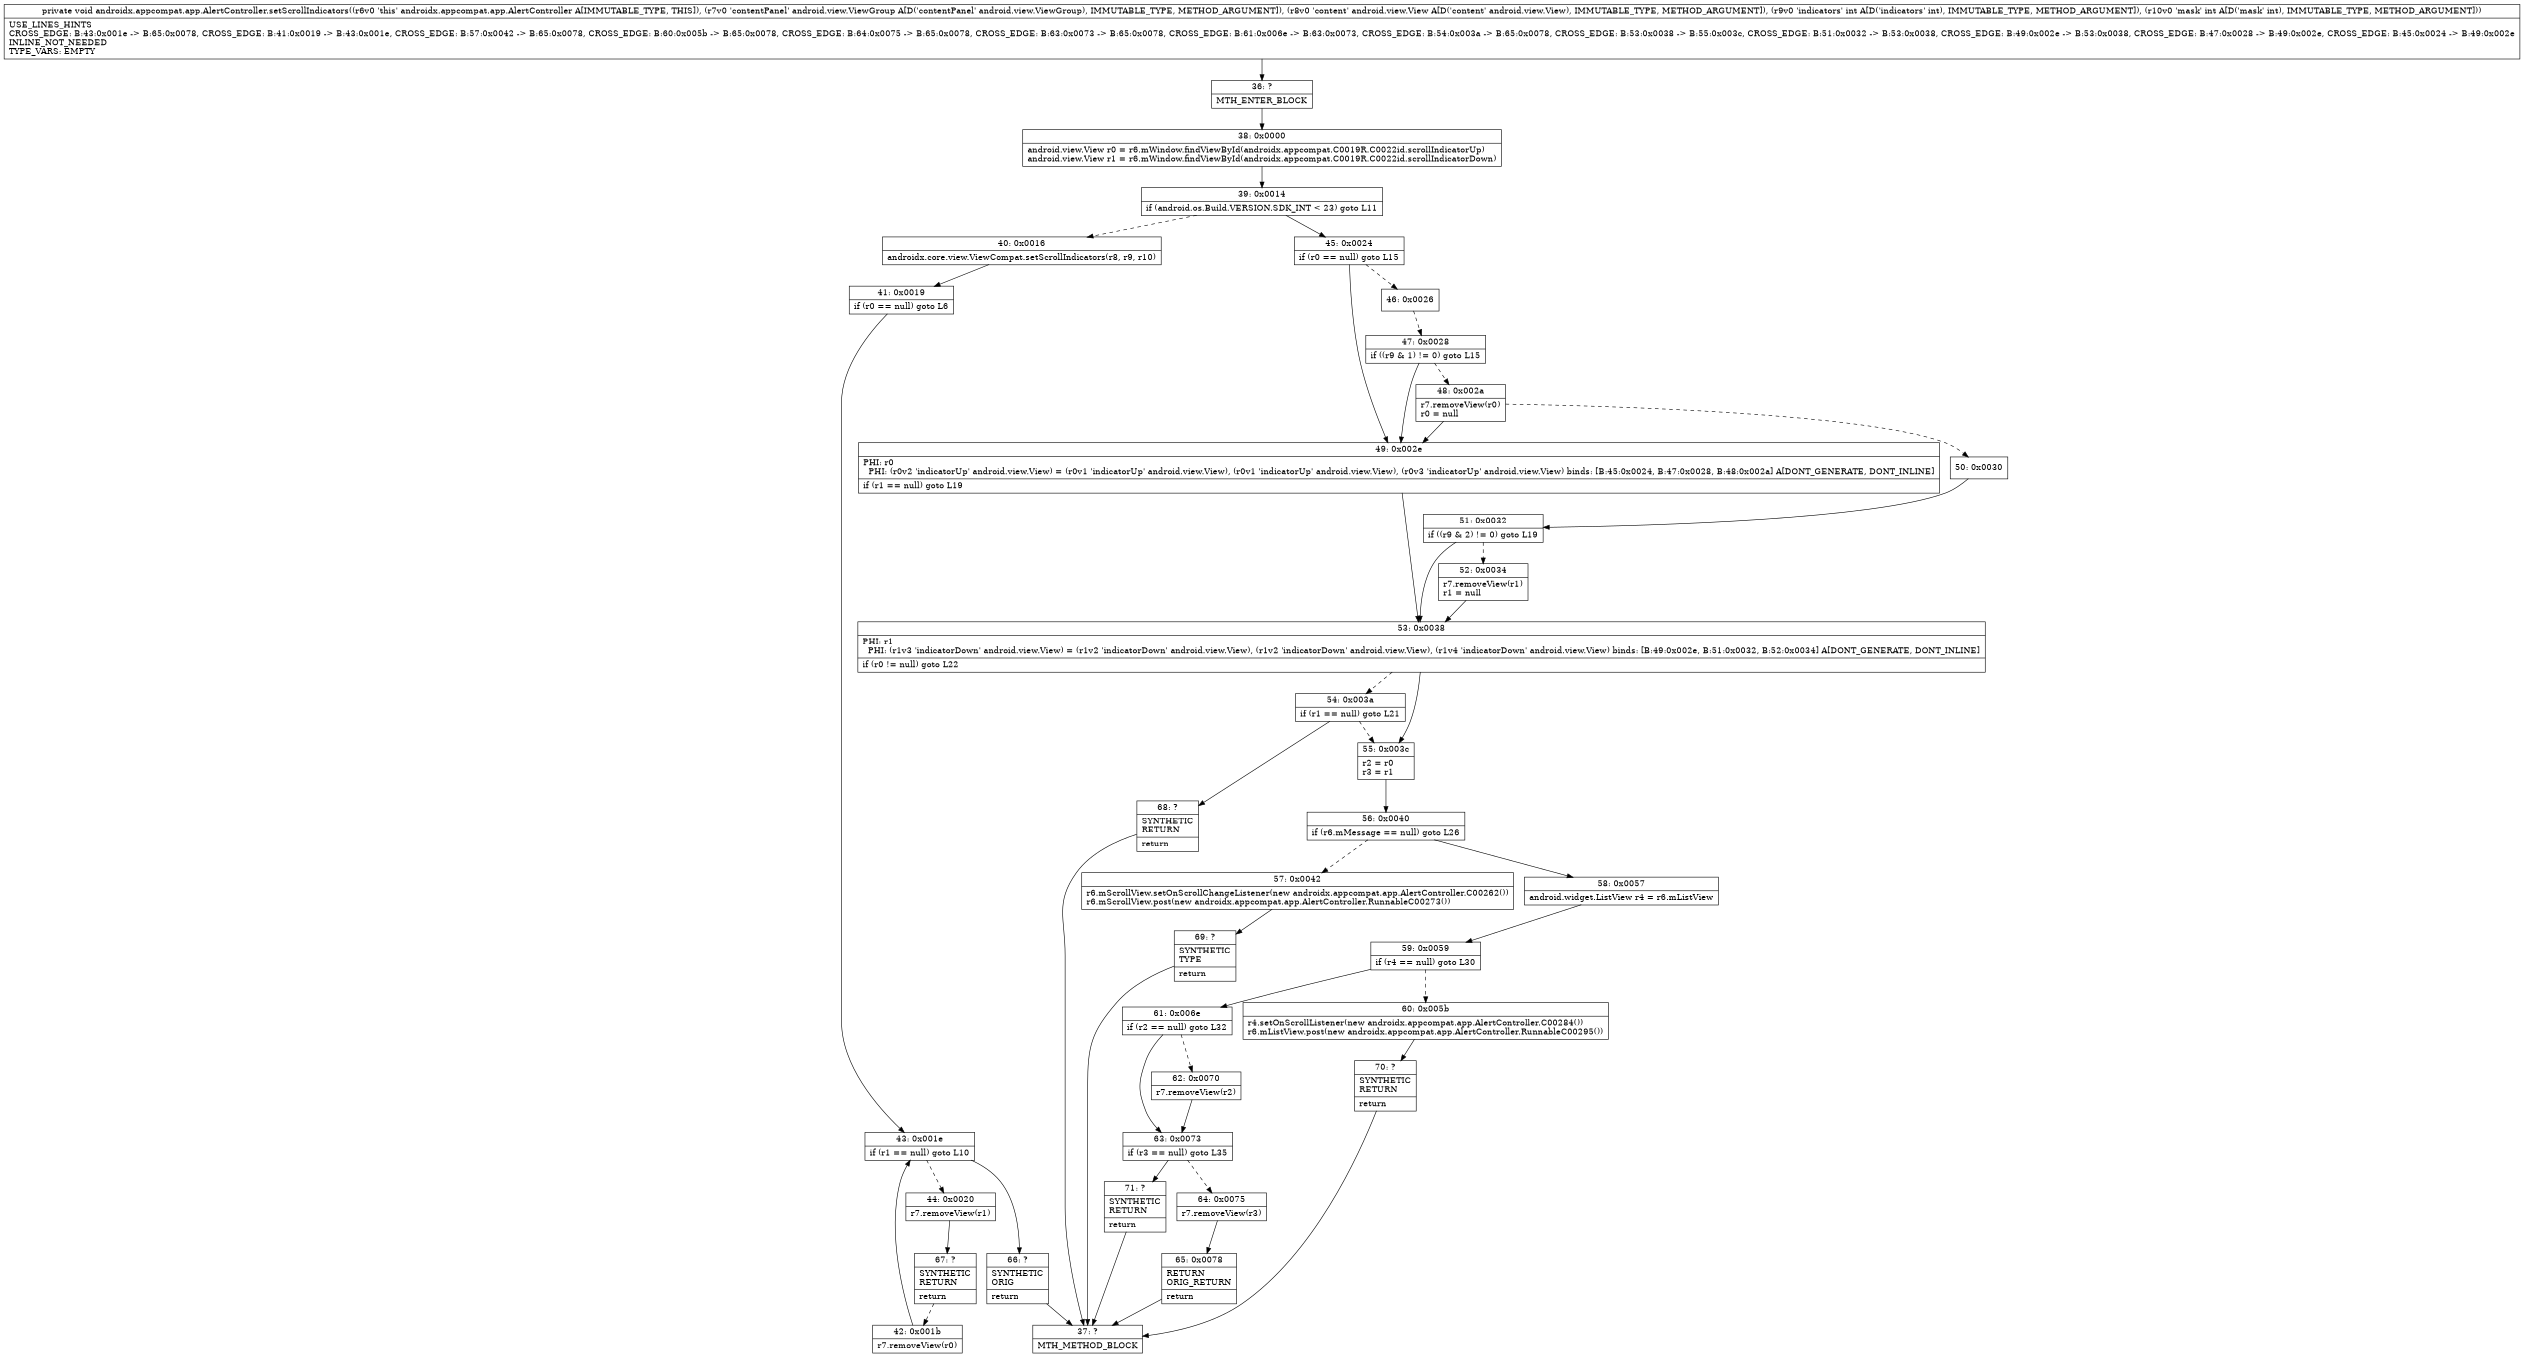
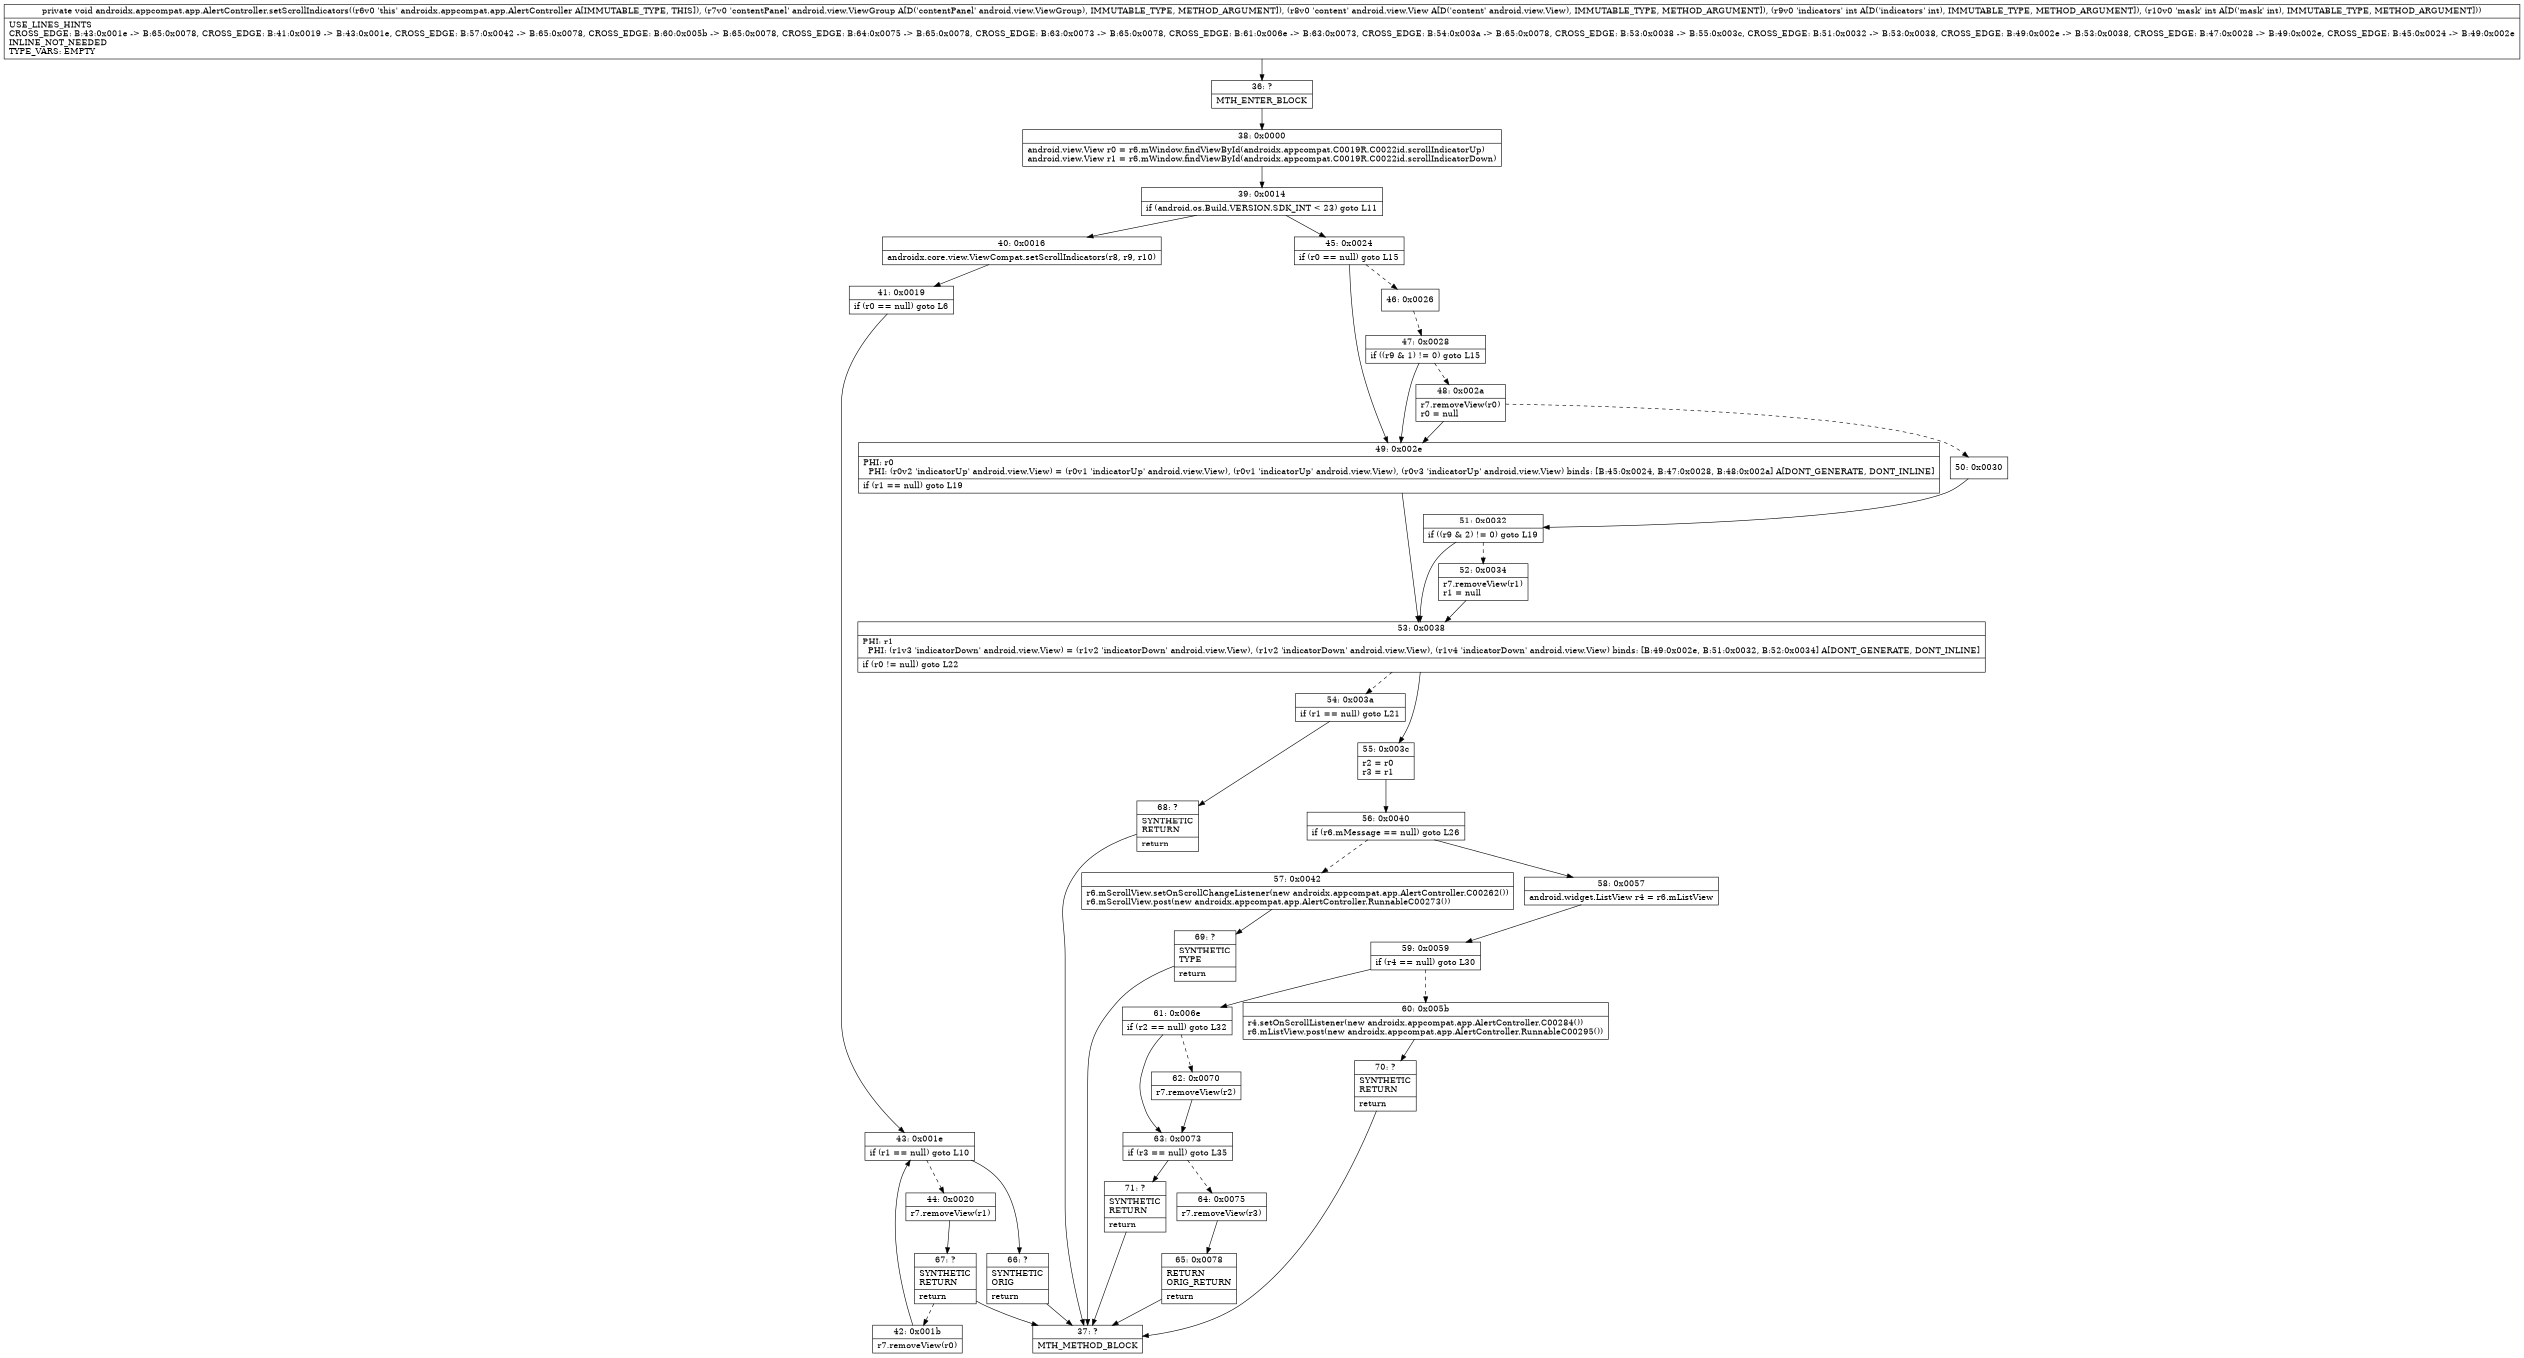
edge "39: 0x0014" -> "40: 0x0016": style dashed -> solid
edge "54: 0x003a" -> "55: 0x003c": removed
edge "67: ?" -> "37: ?": added
